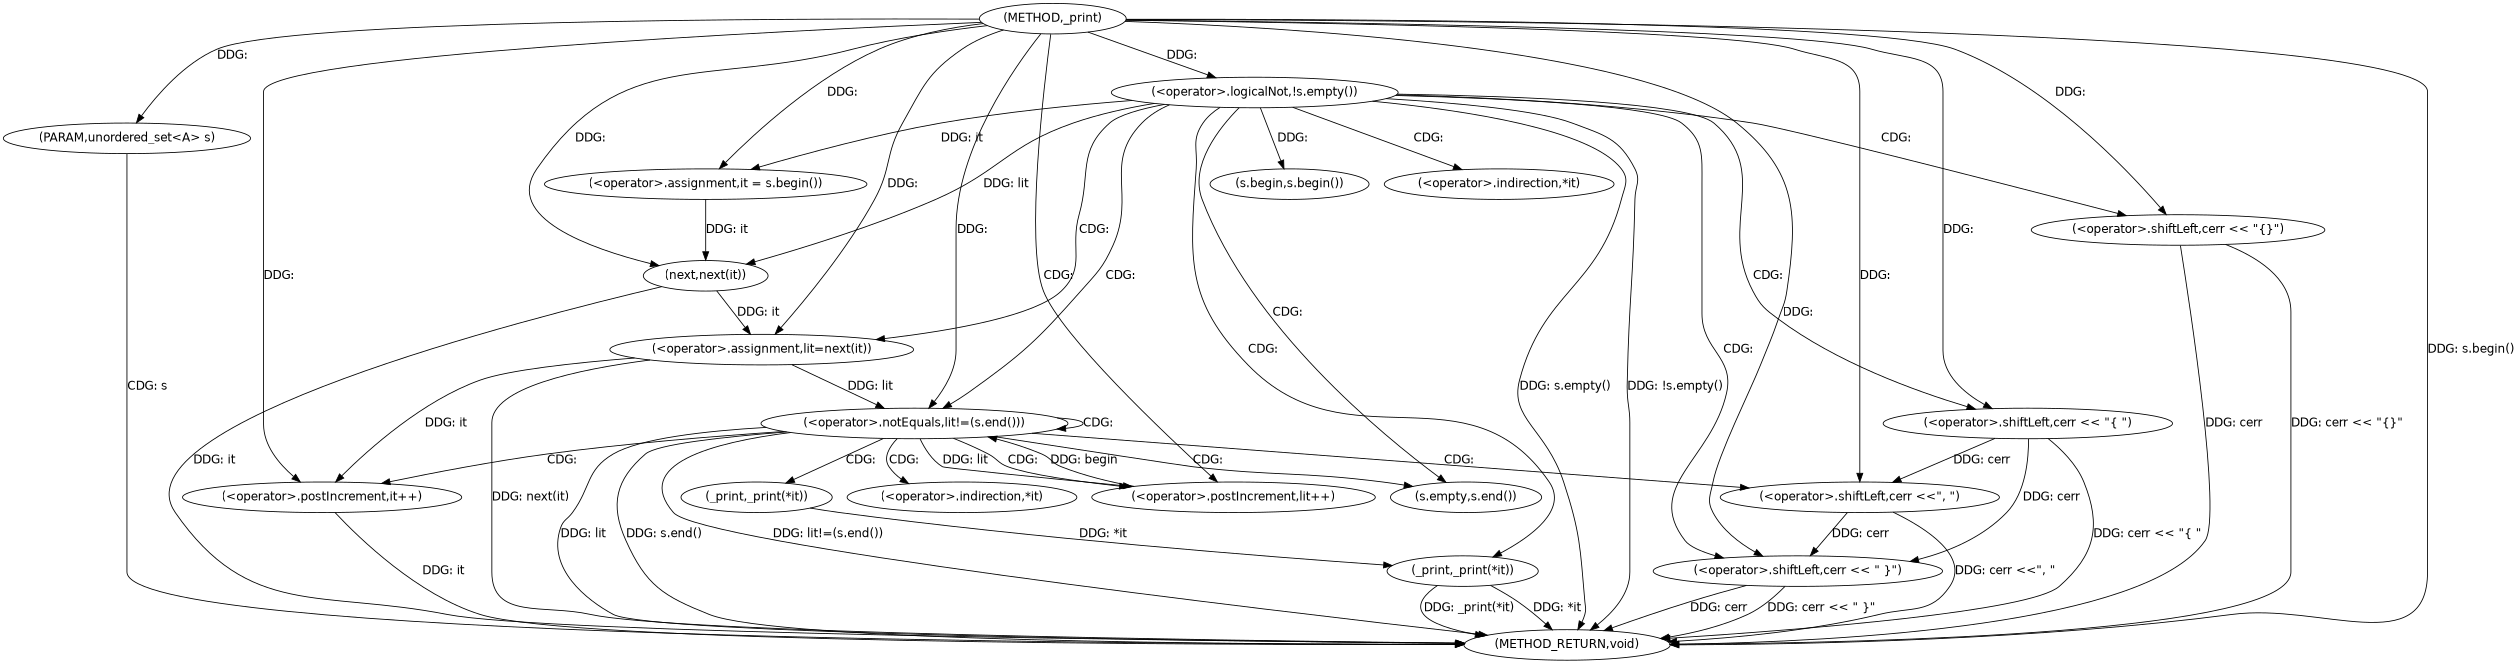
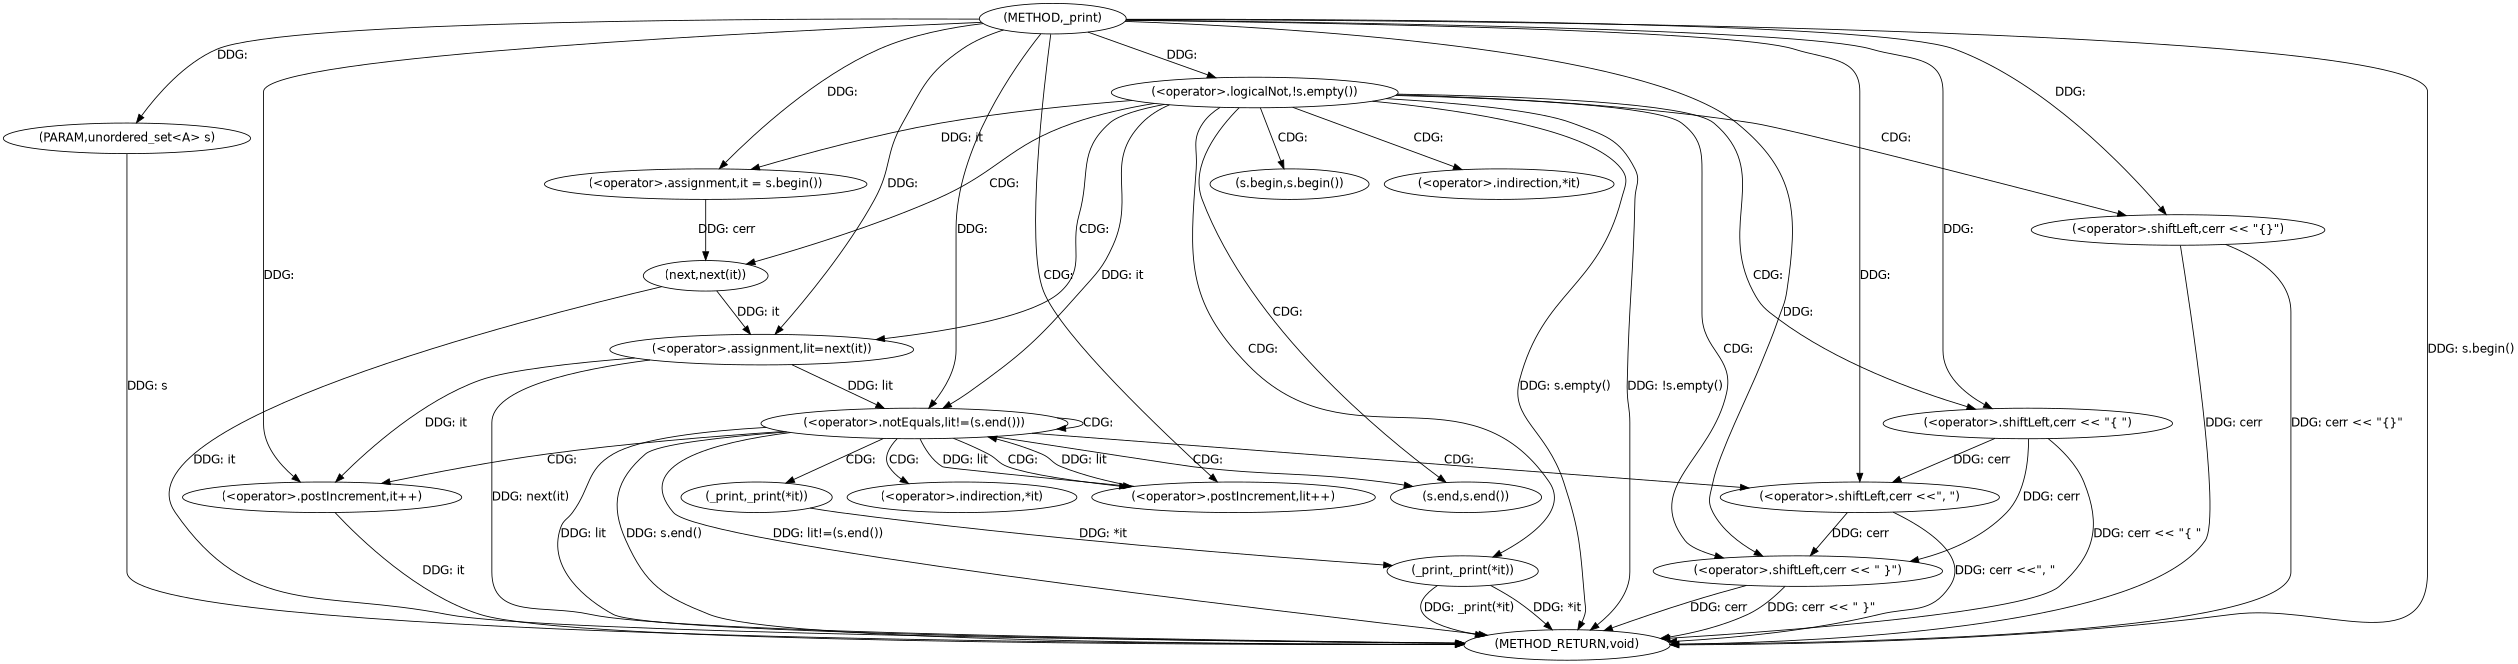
edge "(METHOD,_print)" -> "(next,next(it))": removed, label "DDG:"
edge "(<operator>.logicalNot,!s.empty())" -> "(s.begin,s.begin())": label "DDG: " -> "CDG: "
edge "(<operator>.logicalNot,!s.empty())" -> "(next,next(it))": label "DDG: lit" -> "CDG: "
edge "(<operator>.assignment,it = s.begin())" -> "(next,next(it))": label "DDG: it" -> "DDG: cerr"
edge "(<operator>.logicalNot,!s.empty())" -> "(<operator>.notEquals,lit!=(s.end()))": label "CDG: " -> "DDG: it"
edge "(PARAM,unordered_set<A> s)" -> "(METHOD_RETURN,void)": label "CDG: s" -> "DDG: s"
edge "(<operator>.postIncrement,lit++)" -> "(<operator>.notEquals,lit!=(s.end()))": label "DDG: begin" -> "DDG: lit"
node "(s.empty,s.end())": label "(s.empty,s.end())" -> "(s.end,s.end())"
